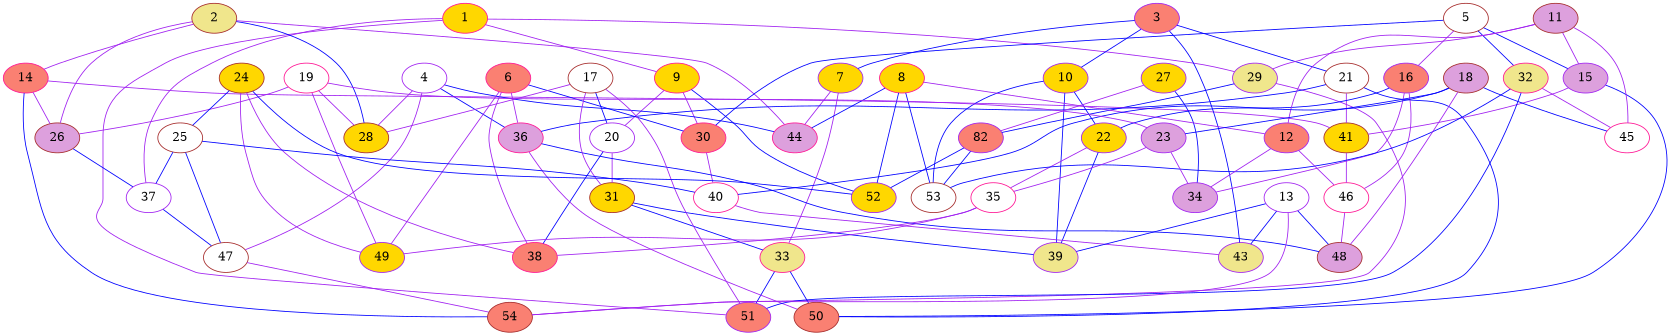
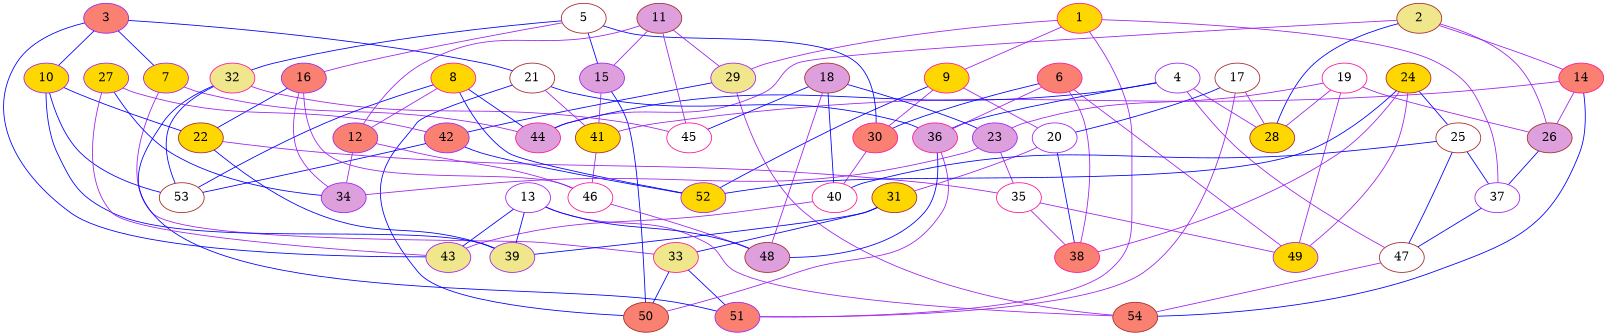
node "82": label "82" -> "42"
node "22": color purple -> brown
edge "17" -- "31": removed
edge "27" -- "43": added
